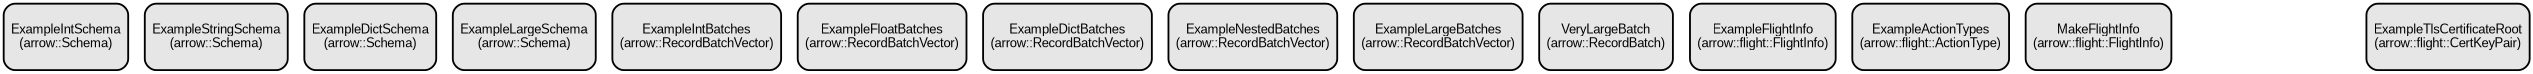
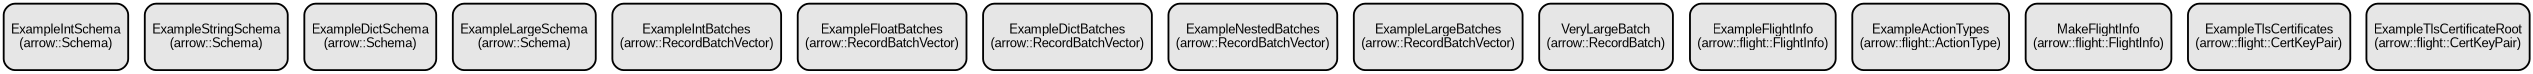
node "ExampleTlsCertificates (arrow::flight::CertKeyPair)": added
